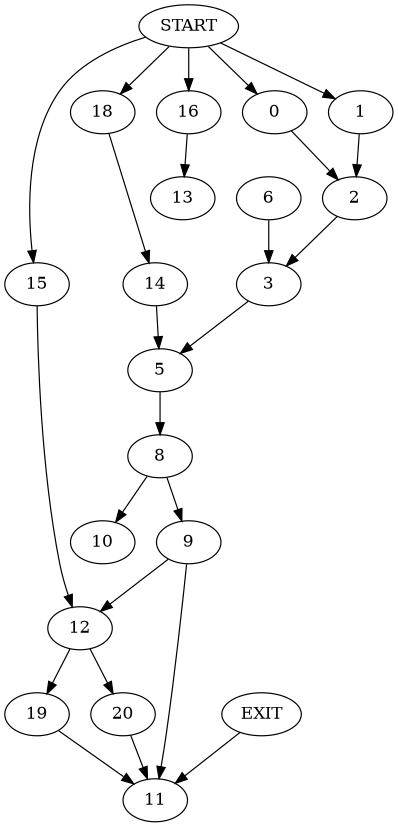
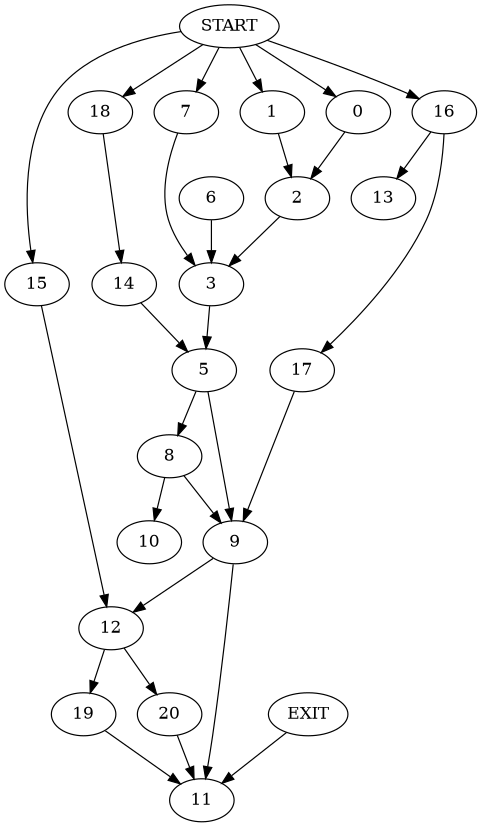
node "7": added
node "17": added
edge "5" -> "9": added
